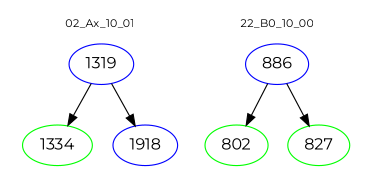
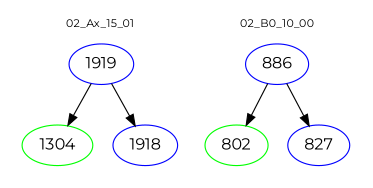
cluster "02_Ax_10_01": label "02_Ax_10_01" -> "02_Ax_15_01"
cluster "22_B0_10_00": label "22_B0_10_00" -> "02_B0_10_00"
node "1319": label "1319" -> "1919"
node "1334": label "1334" -> "1304"
node "827": color green -> blue
